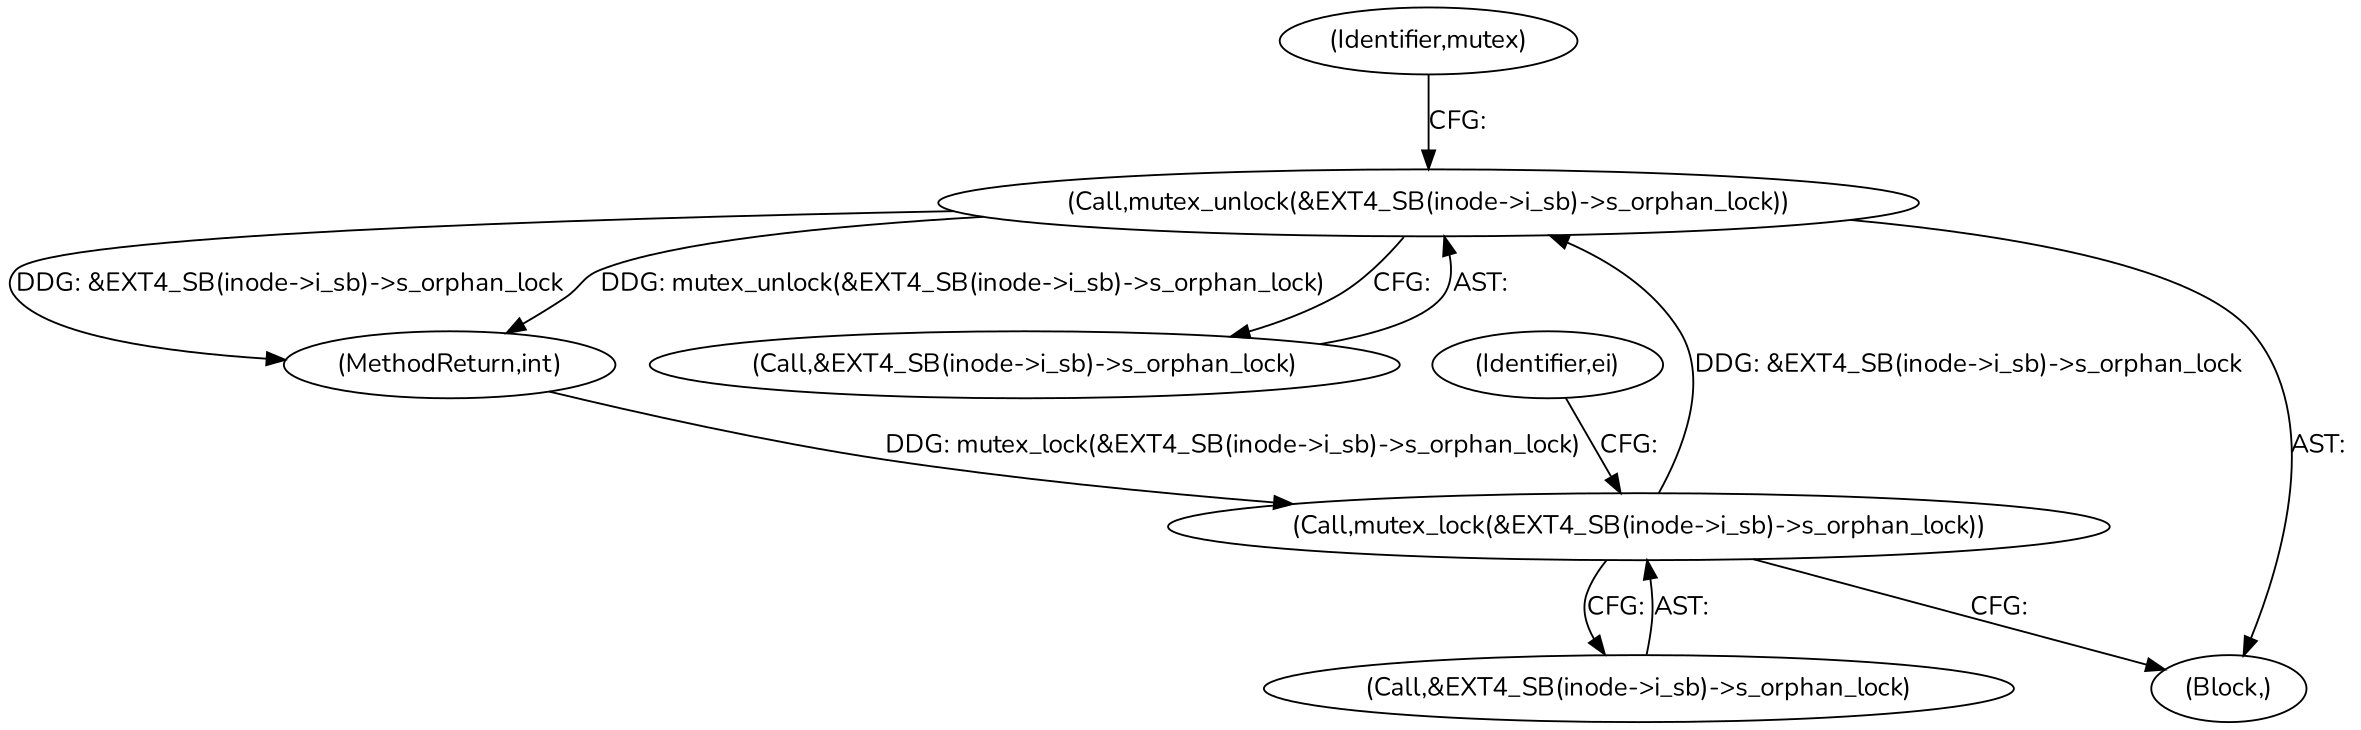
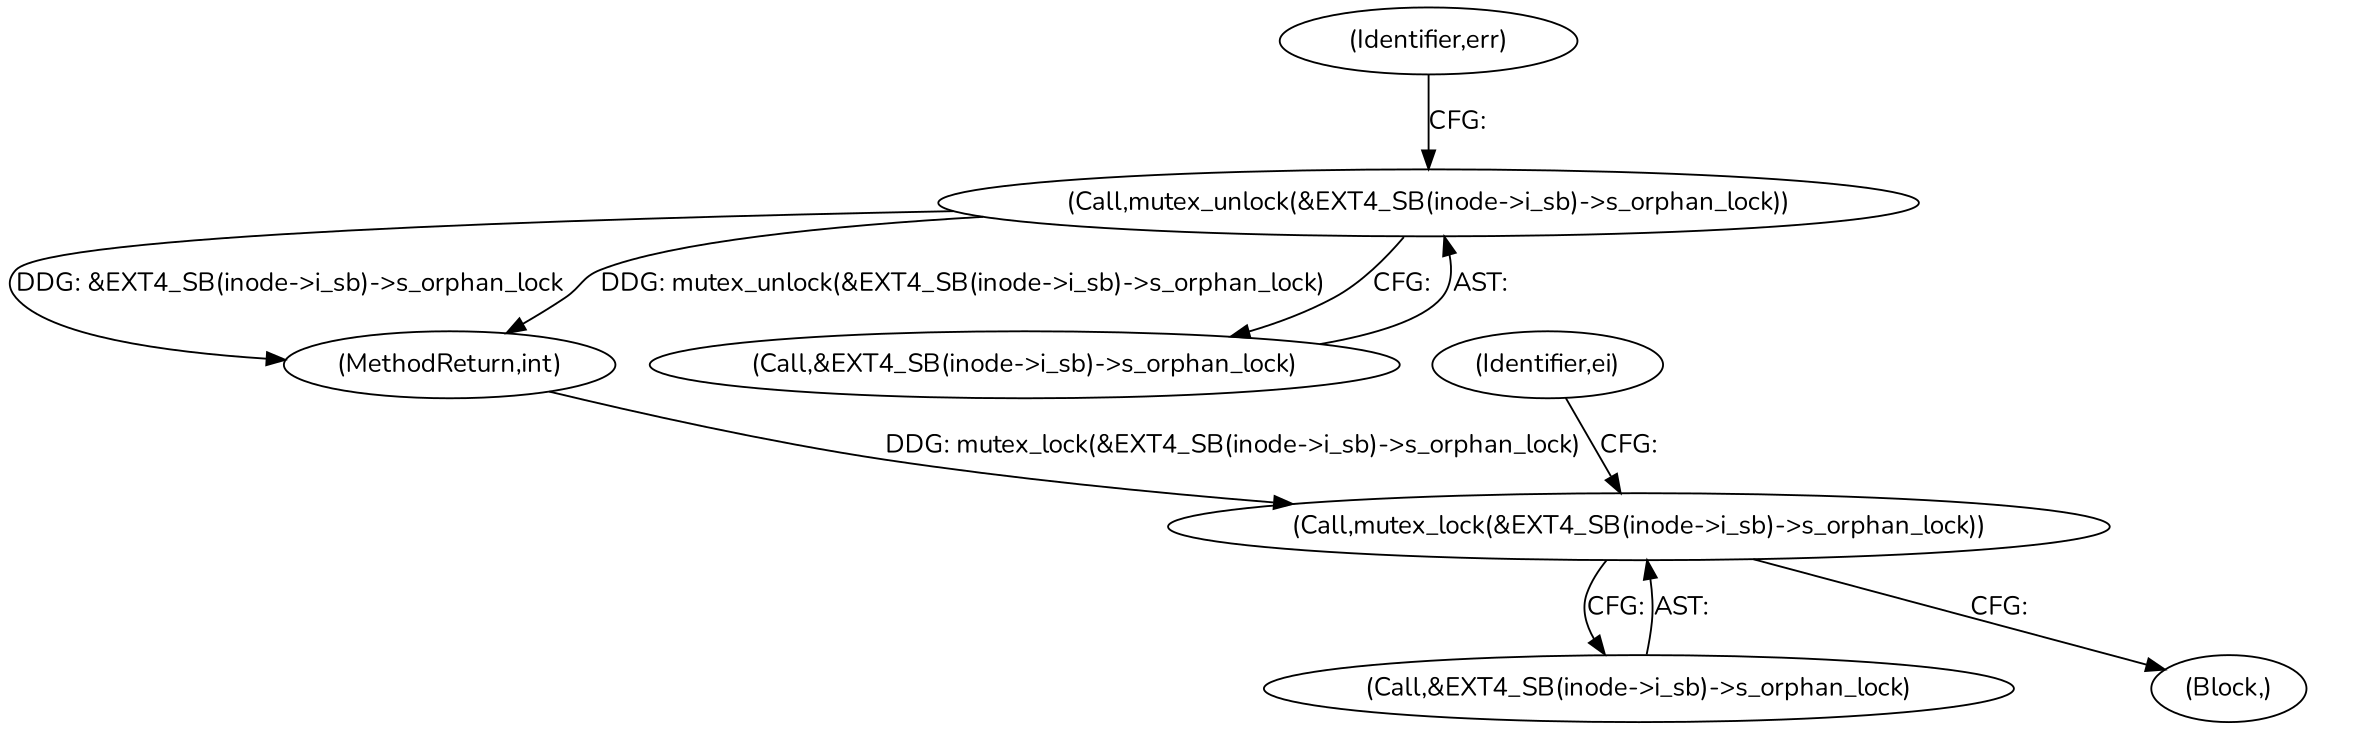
node "(Identifier,mutex)": label "(Identifier,mutex)" -> "(Identifier,err)"
edge "(Call,mutex_unlock(&EXT4_SB(inode->i_sb)->s_orphan_lock))" -> "(Block,)": removed, label "AST:"
edge "(Call,mutex_lock(&EXT4_SB(inode->i_sb)->s_orphan_lock))" -> "(Call,mutex_unlock(&EXT4_SB(inode->i_sb)->s_orphan_lock))": removed, label "DDG: &EXT4_SB(inode->i_sb)->s_orphan_lock"
